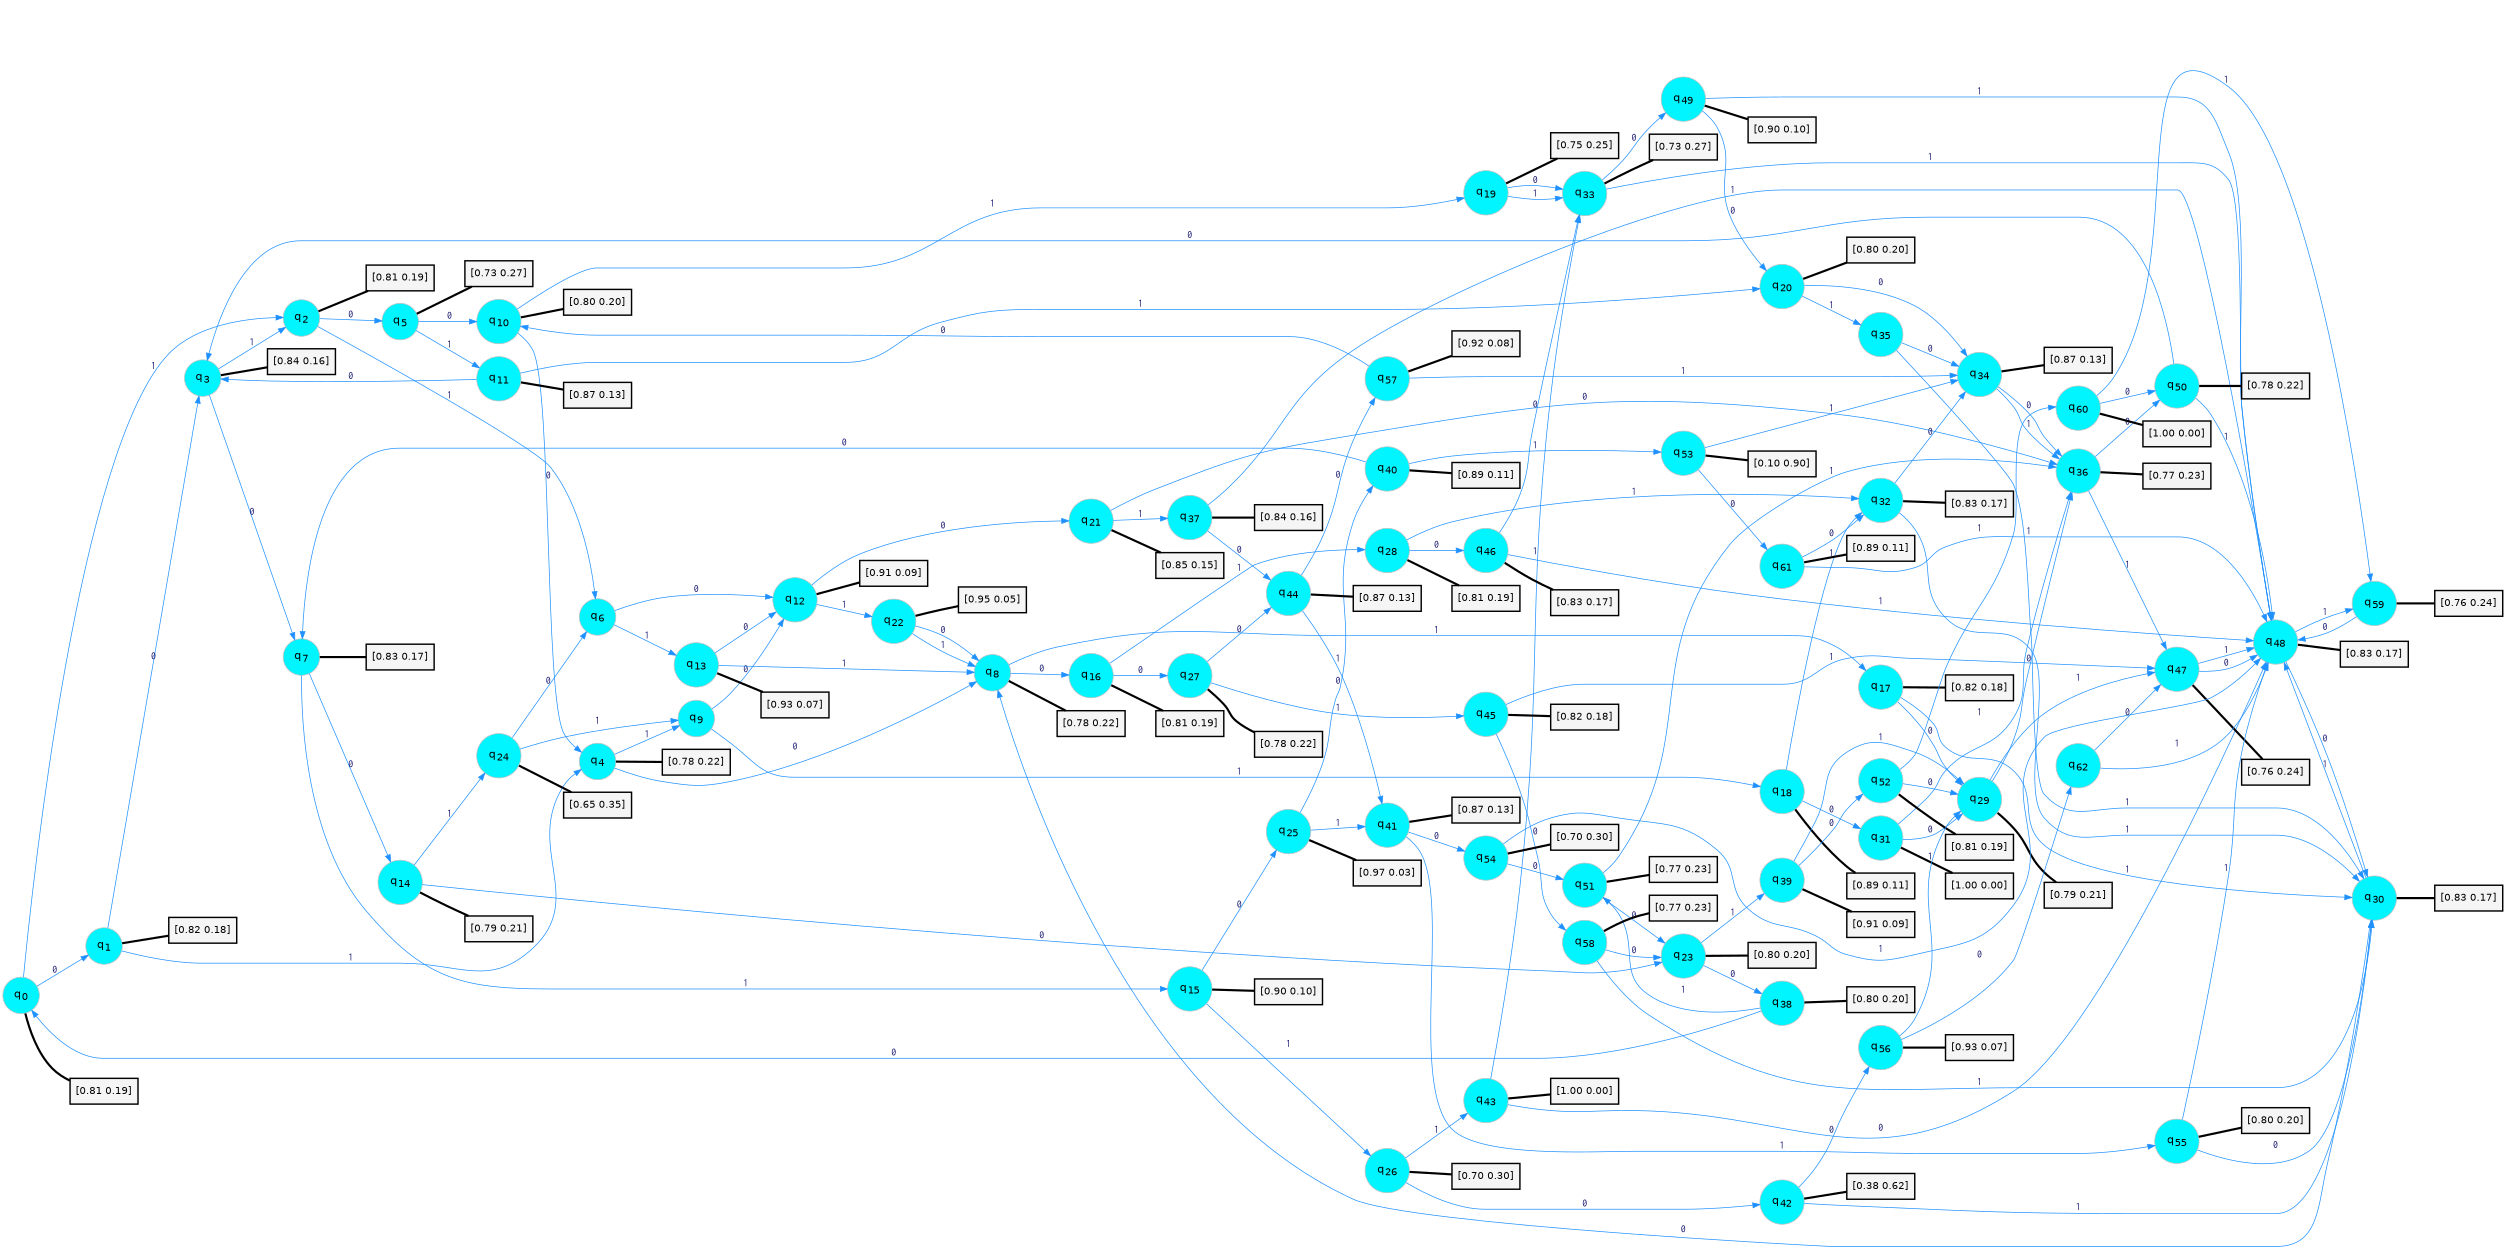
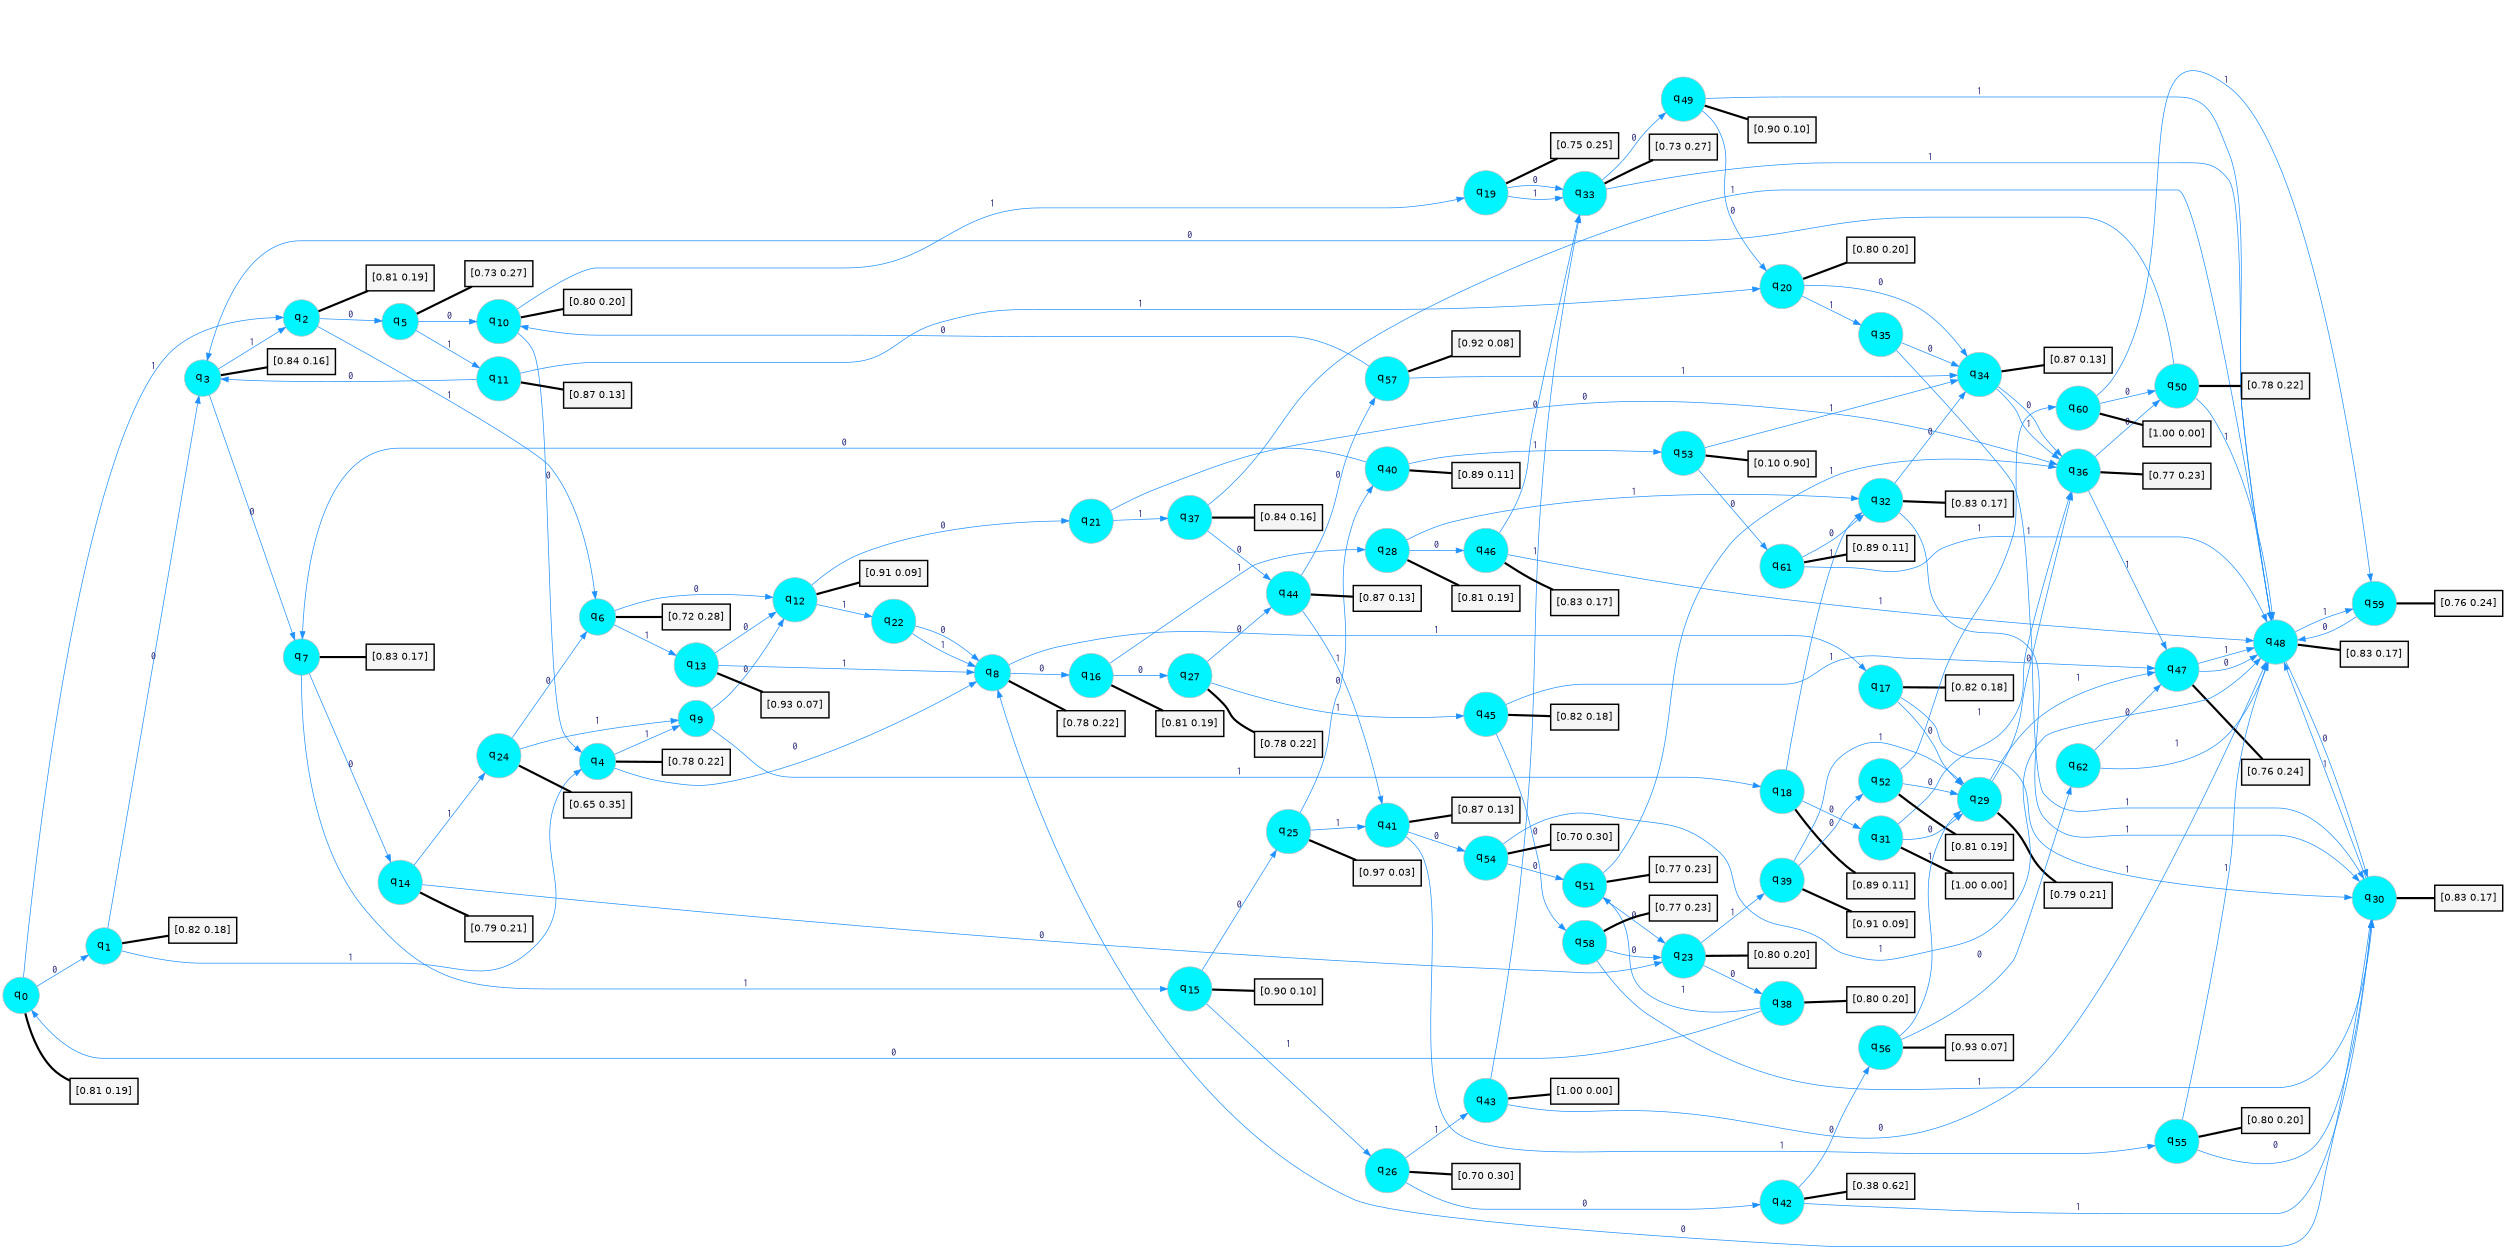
node "[0.85 0.15]": removed
node "[0.95 0.05]": removed
node "[0.72 0.28]": added
